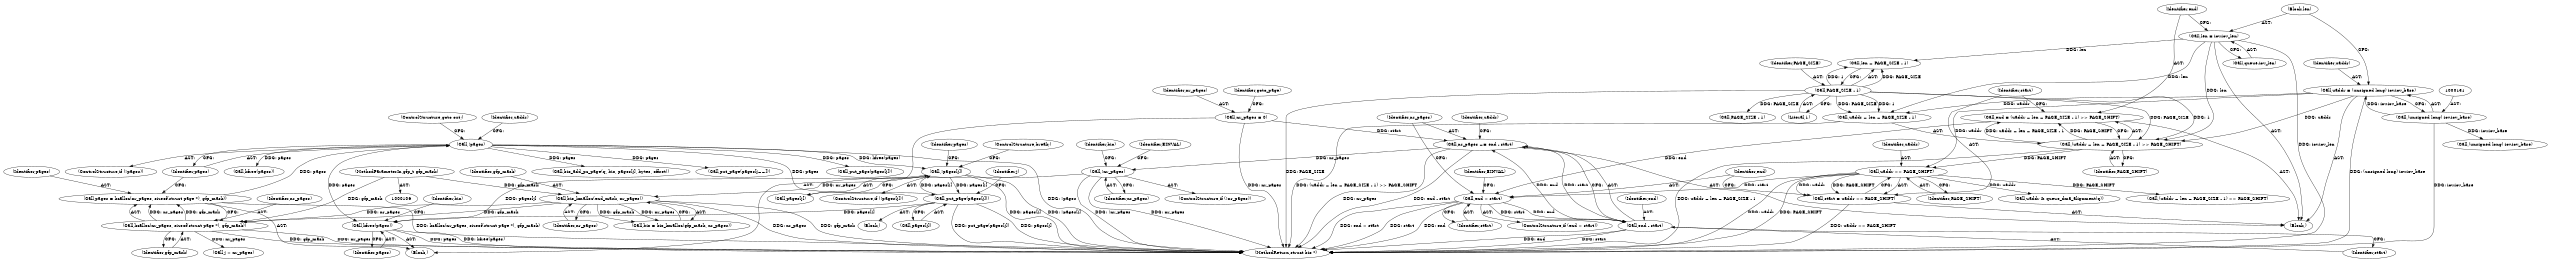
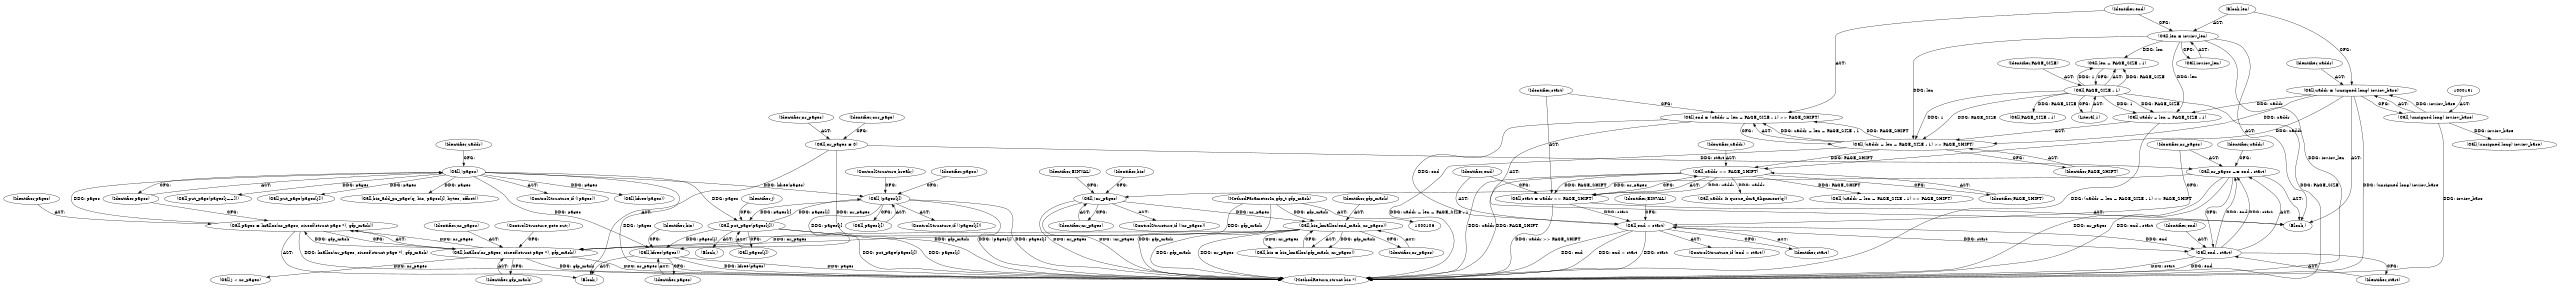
node "(Call,queue.iov_len)": label "(Call,queue.iov_len)" -> "(Call,iov.iov_len)"
node "(Identifier,goto_page)": label "(Identifier,goto_page)" -> "(Identifier,cur_page)"
edge "(ControlStructure,goto out;)" -> "(Call,!pages)": now "(ControlStructure,goto out;)" -> "(Call,kcalloc(nr_pages, sizeof(struct page *), gfp_mask))"
edge "(Call,uaddr >> PAGE_SHIFT)" -> "(Call,end < start)": now "(Call,start = uaddr >> PAGE_SHIFT)" -> "(Call,end < start)"
edge "(MethodParameterIn,gfp_t gfp_mask)" -> "(MethodReturn,struct bio *)": added, label "DDG: gfp_mask"
